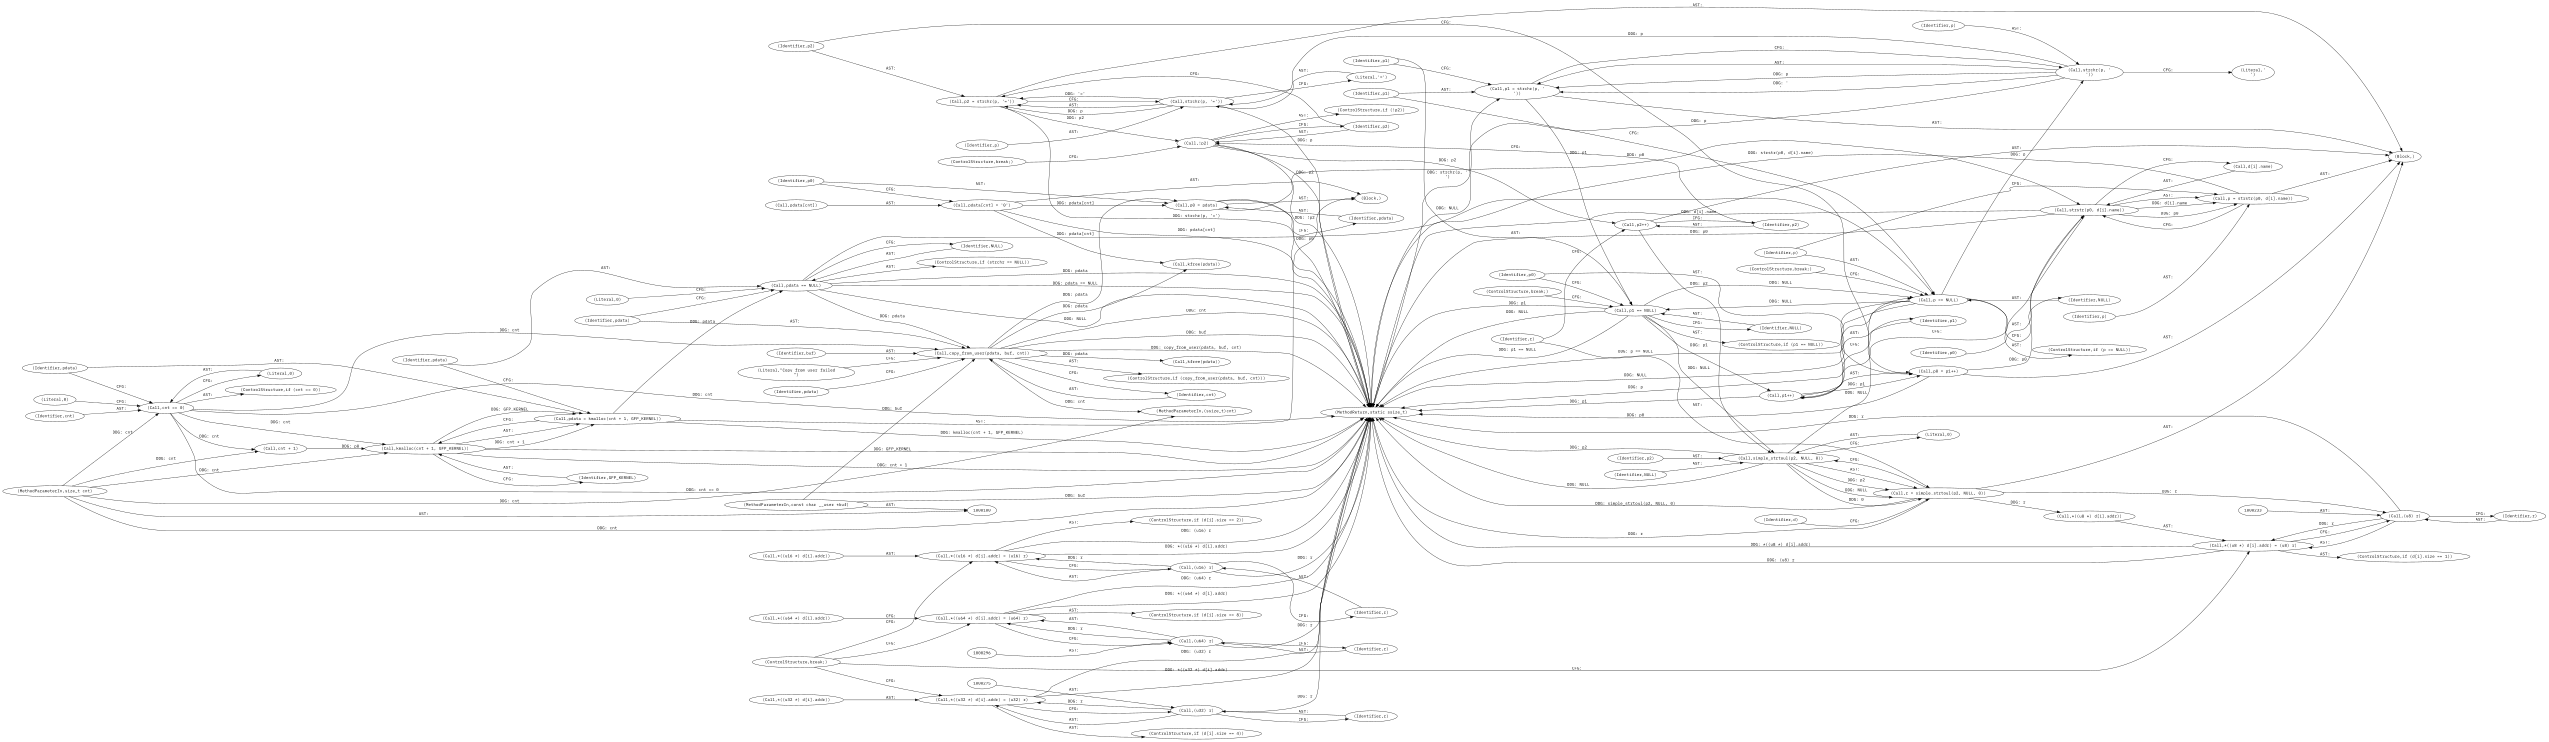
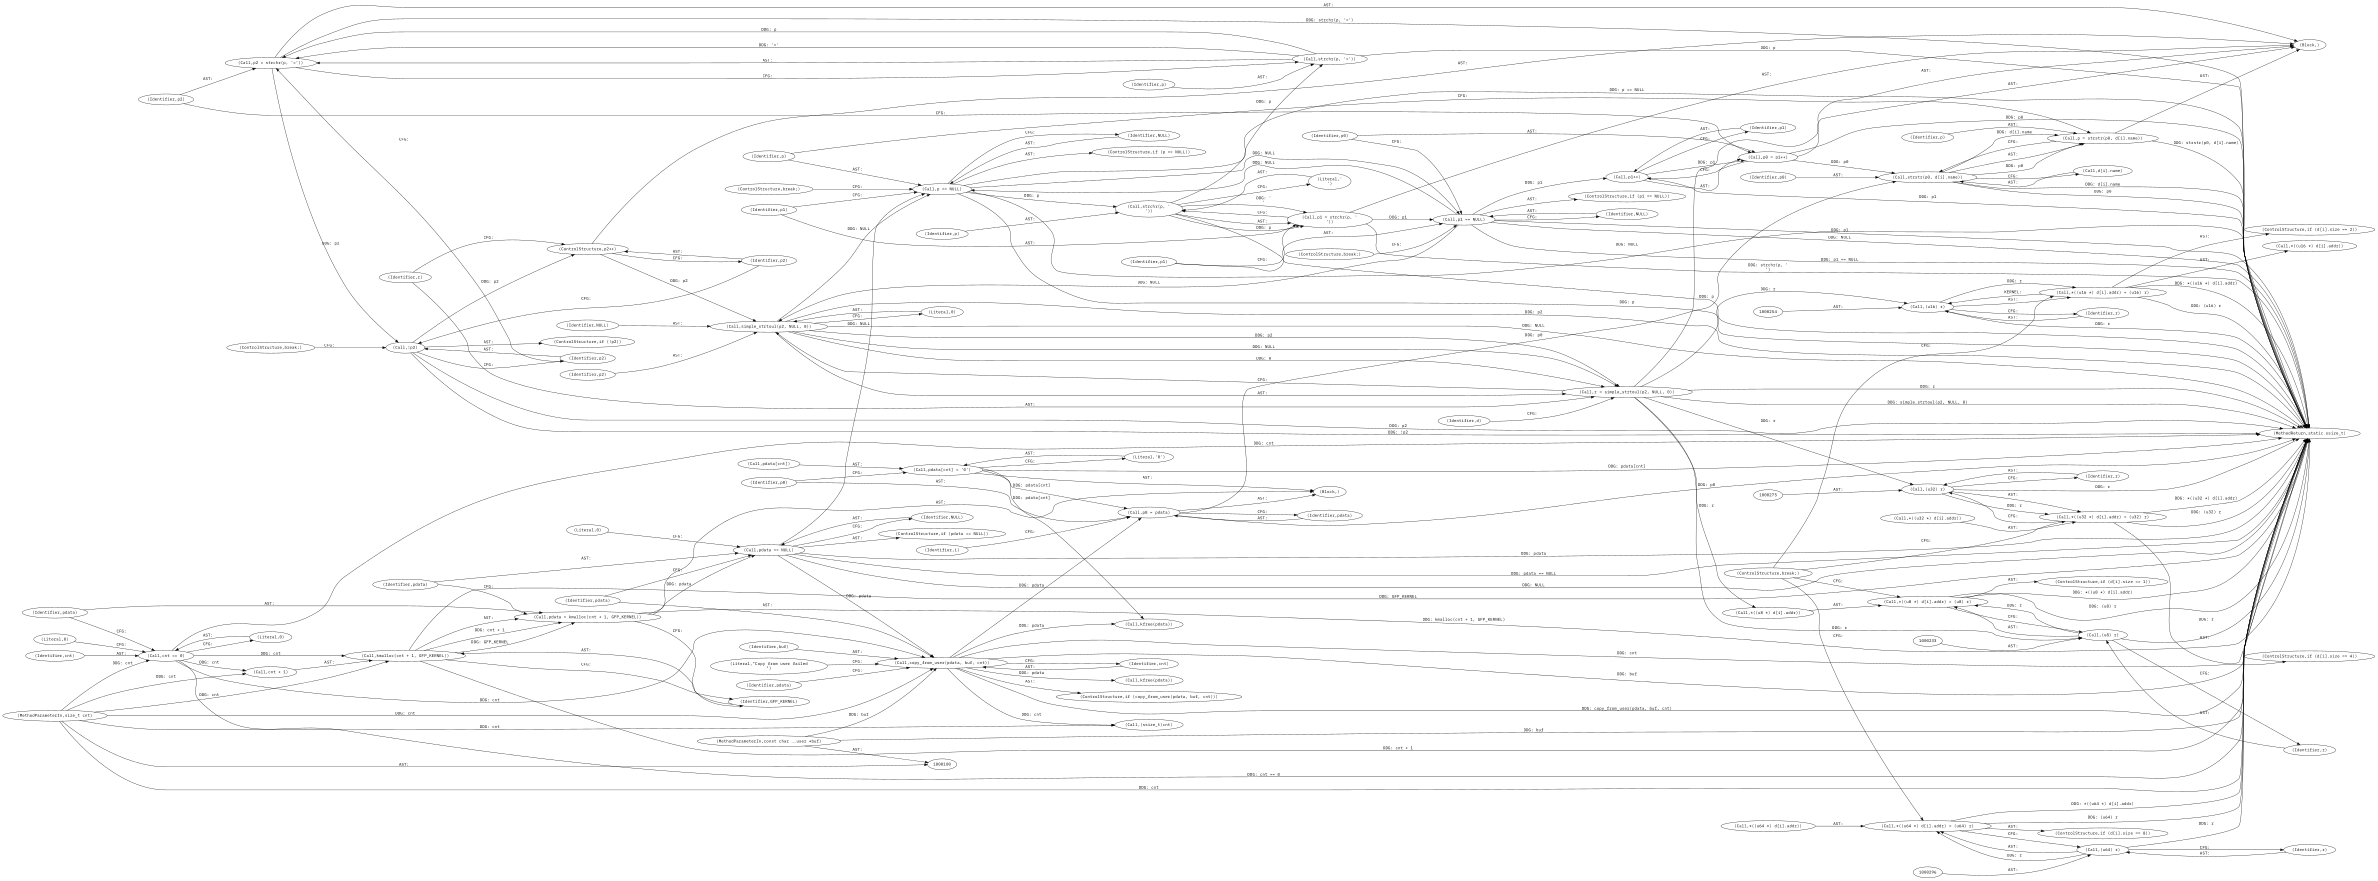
node "(Literal,'=')": removed
edge "(Literal,' ')" -> "(Call,strchr(p, ' '))": added, label "AST:"
node "(Call,p2++)": label "(Call,p2++)" -> "(ControlStructure,p2++)"
edge "(MethodReturn,static ssize_t)" -> "(Call,p1 = strchr(p, ' '))": reversed
node "(ControlStructure,if (strchr == NULL))": label "(ControlStructure,if (strchr == NULL))" -> "(ControlStructure,if (pdata == NULL))"
edge "(Call,r = simple_strtoul(p2, NULL, 0))" -> "(Call,(u16) r)": added, label "DDG: r"
node "1000254": added
edge "(Call,strstr(p0, d[i].name))" -> "(Call,p1++)": now "(Call,p0 = p1++)" -> "(Call,p1++)"
node "(ControlStructure,if (cnt == 0))": removed
node "(MethodParameterIn,(ssize_t)cnt)": label "(MethodParameterIn,(ssize_t)cnt)" -> "(Call,(ssize_t)cnt)"
edge "(Call,pdata = kmalloc(cnt + 1, GFP_KERNEL))" -> "(Call,kmalloc(cnt + 1, GFP_KERNEL))": now "(Call,pdata = kmalloc(cnt + 1, GFP_KERNEL))" -> "(Identifier,GFP_KERNEL)"
edge "(Call,r = simple_strtoul(p2, NULL, 0))" -> "(Call,(u32) r)": added, label "DDG: r"
edge "(Call,cnt + 1)" -> "(Call,kmalloc(cnt + 1, GFP_KERNEL))": label "DDG: p0" -> "AST: "
node "(Literal,'0')": added
node "(Identifier,i)": added
edge "(Call,*((u16 *) d[i].addr))" -> "(Call,*((u16 *) d[i].addr) = (u16) r)": reversed
edge "(Call,*((u16 *) d[i].addr) = (u16) r)" -> "(Call,(u16) r)": label "CFG: " -> "KERNEL: "
edge "(Call,*((u64 *) d[i].addr))" -> "(Call,*((u64 *) d[i].addr) = (u64) r)": label "CFG: " -> "AST: "
edge "(MethodParameterIn,size_t cnt)" -> "(Call,copy_from_user(pdata, buf, cnt))": added, label "DDG: cnt"
